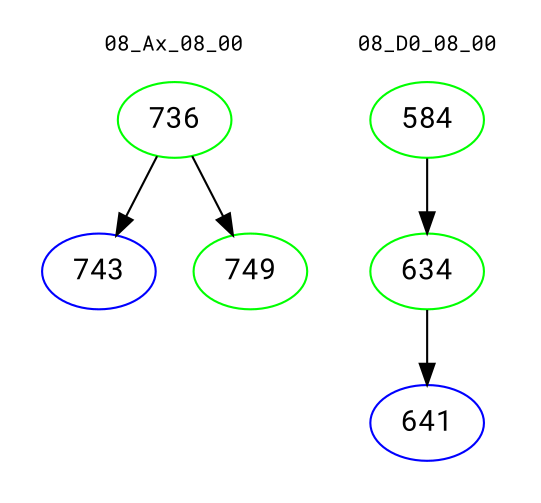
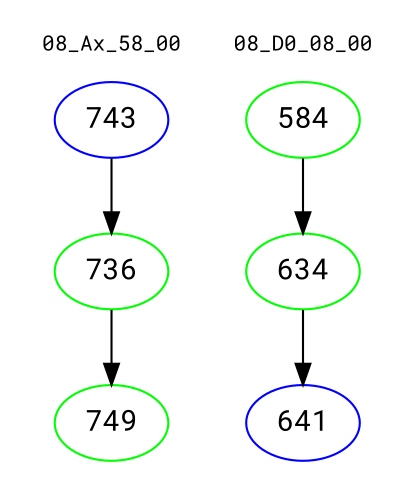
cluster "08_Ax_08_00": label "08_Ax_08_00" -> "08_Ax_58_00"
edge "736" -> "743": reversed
